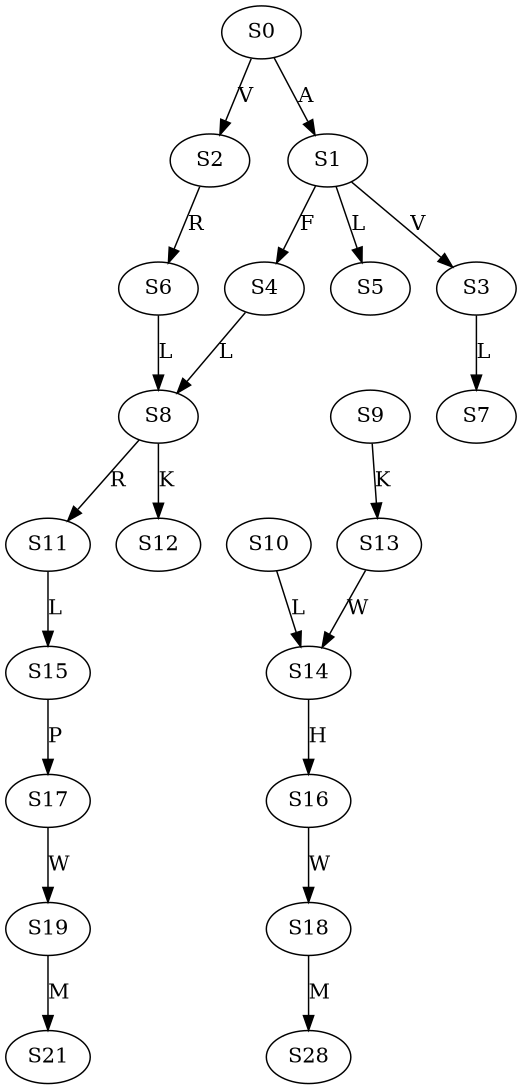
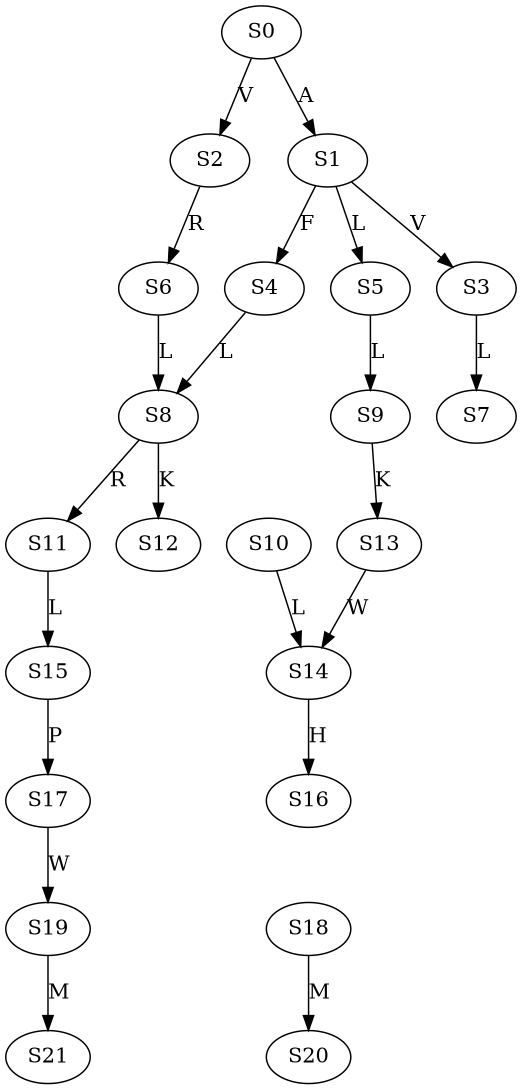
edge "S5" -> "S9": added, label "L"
edge "S16" -> "S18": removed, label "W"
node "S28": label "S28" -> "S20"
